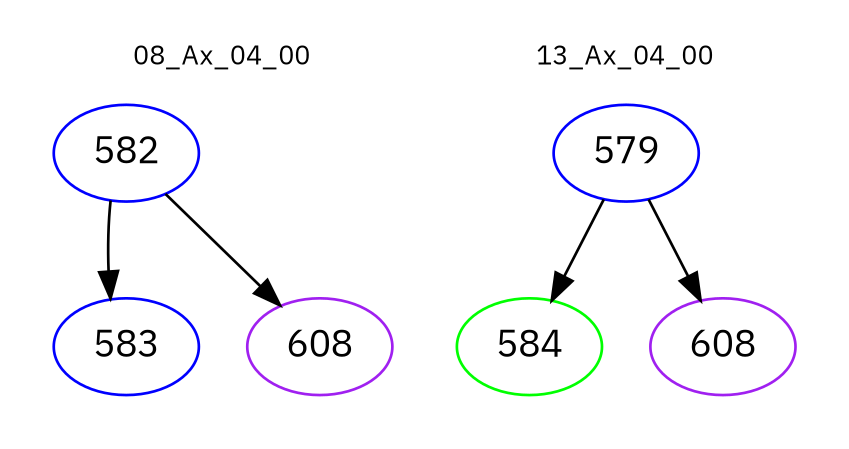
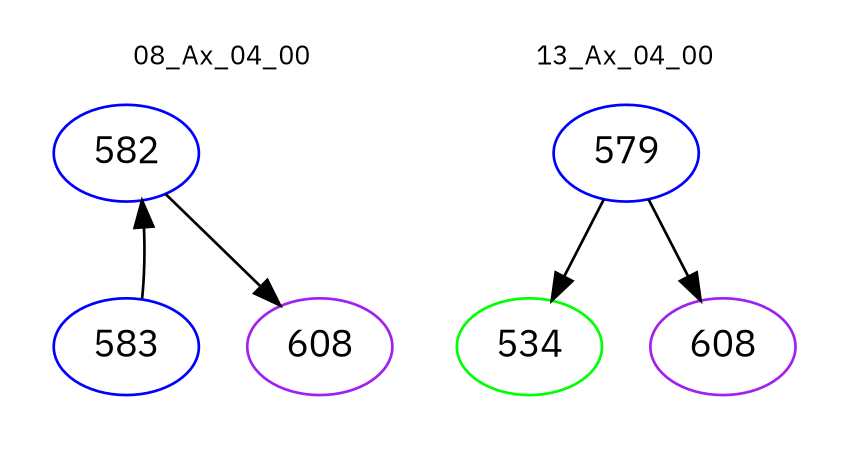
edge "582" -> "583": reversed
node "584": label "584" -> "534"
